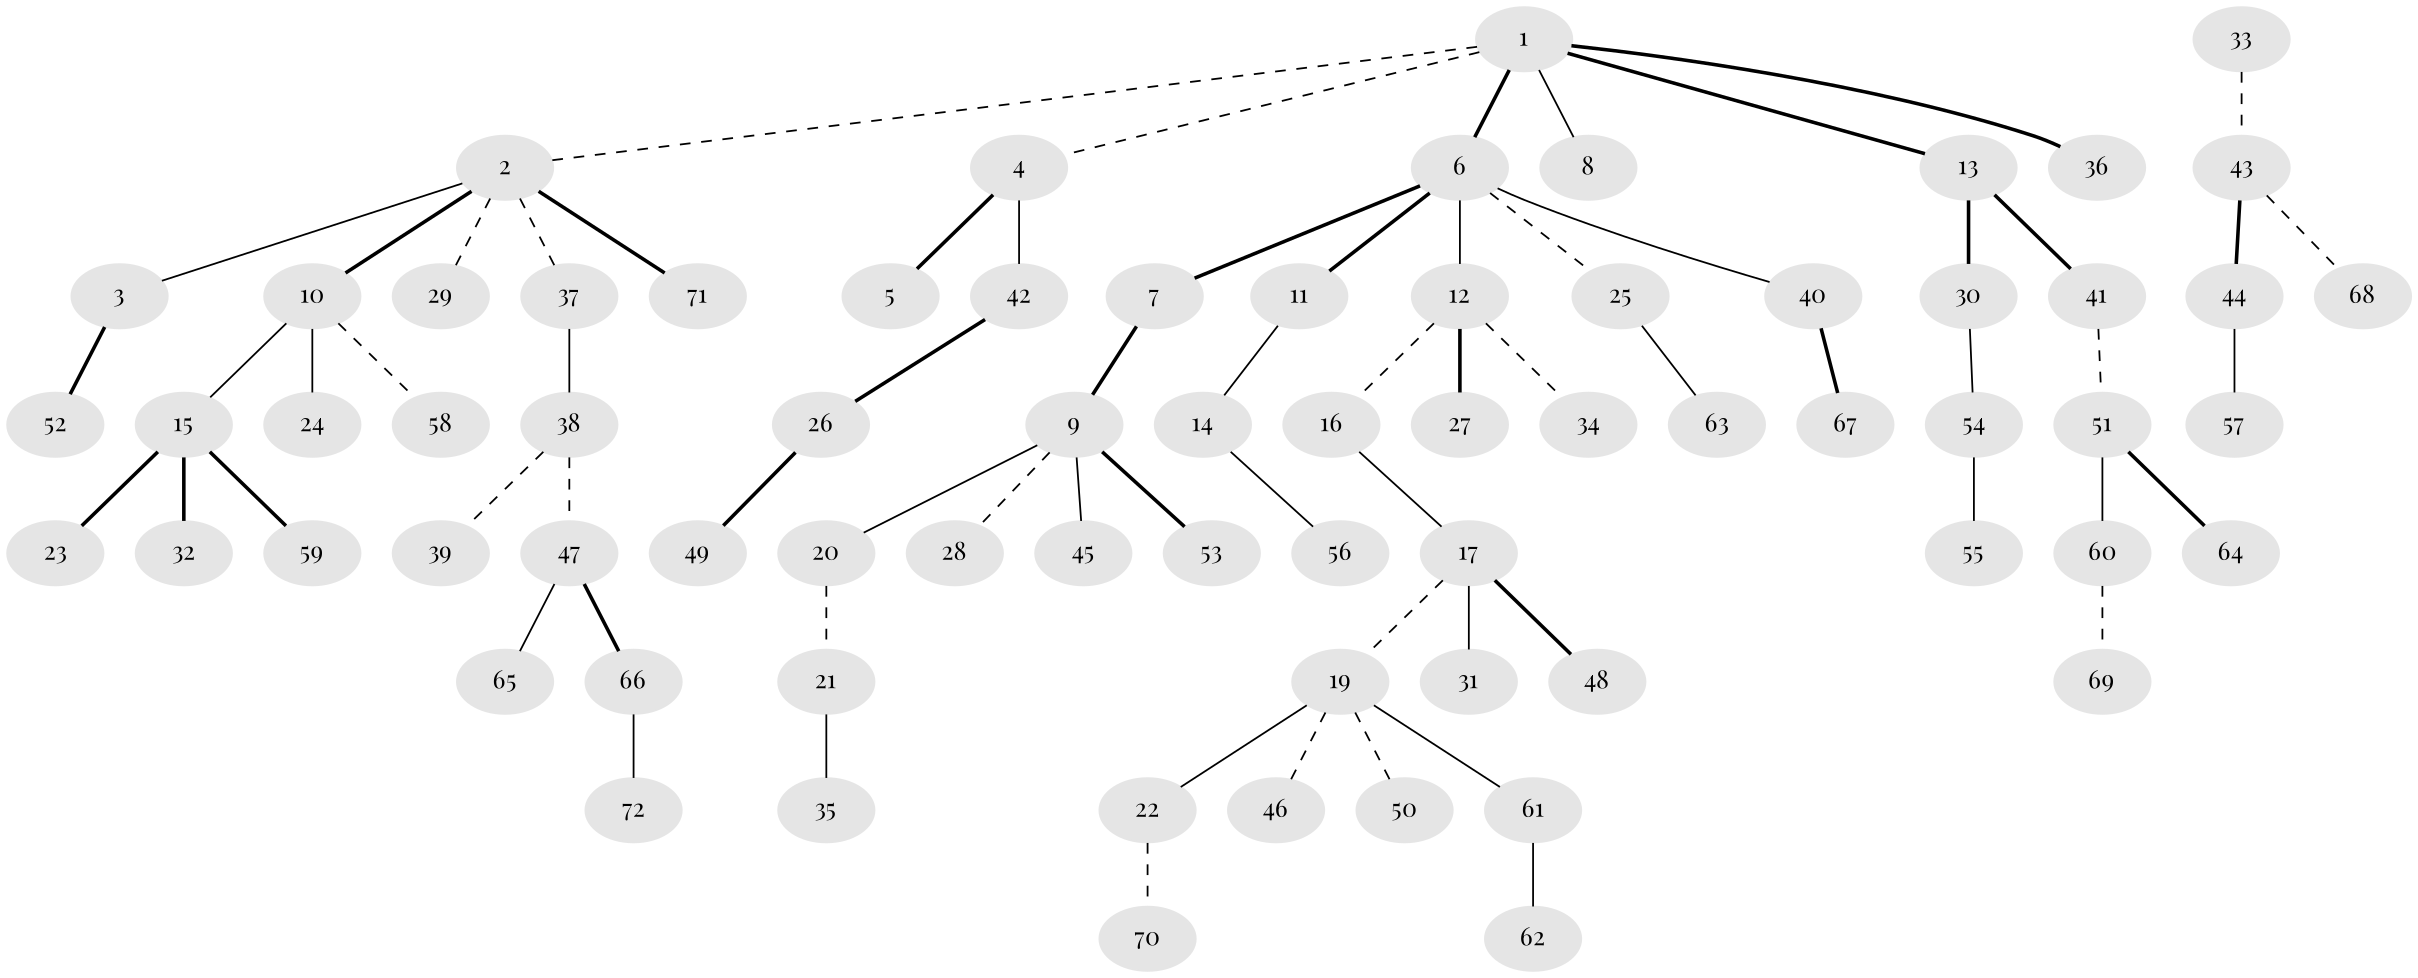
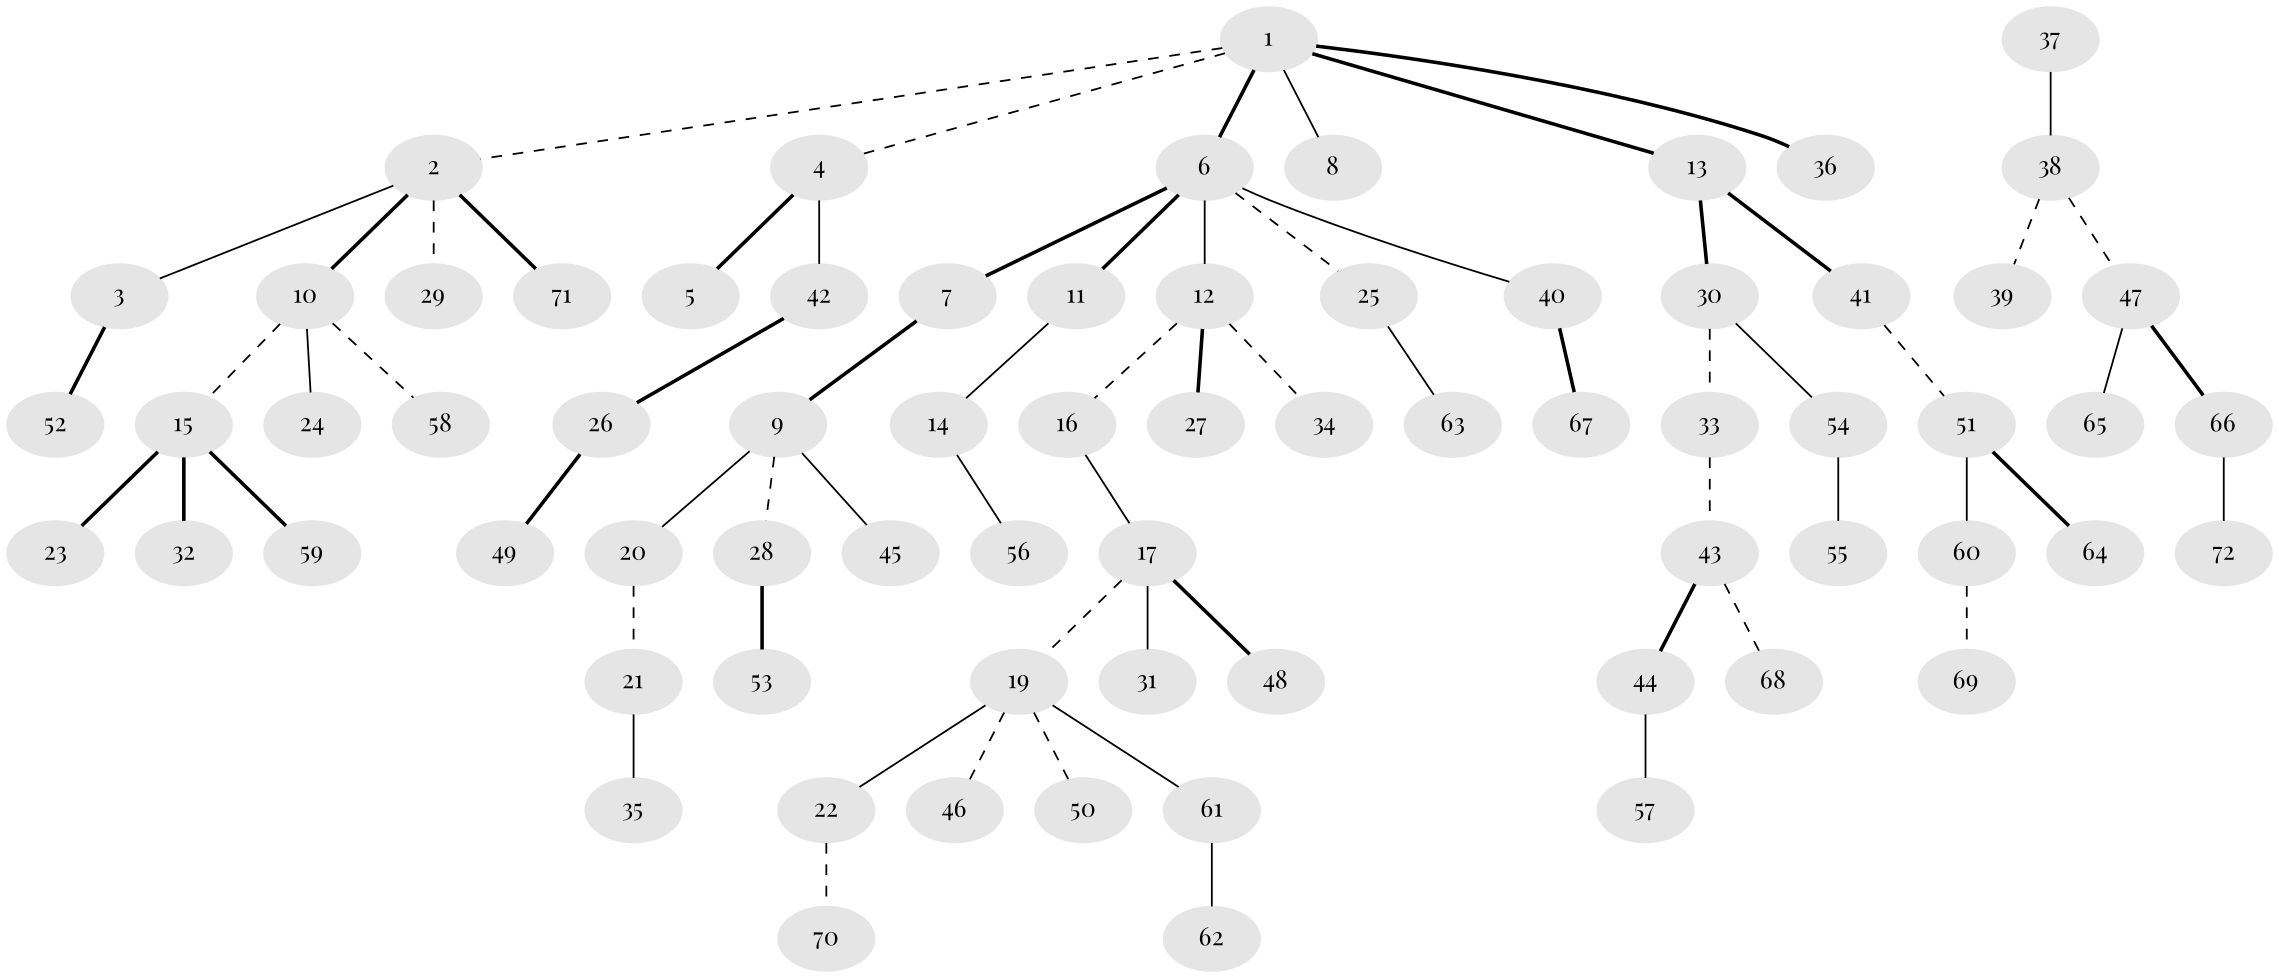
edge "2" -- "37": removed
edge "10" -- "15": style solid -> dashed
edge "30" -- "33": added
edge "9" -- "53": now "28" -- "53"
